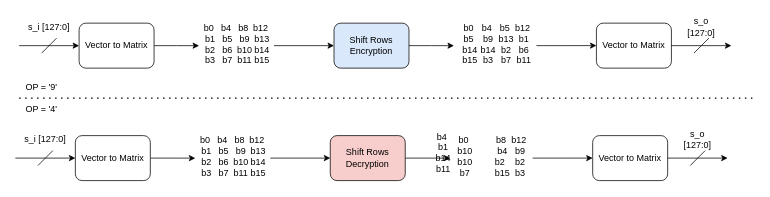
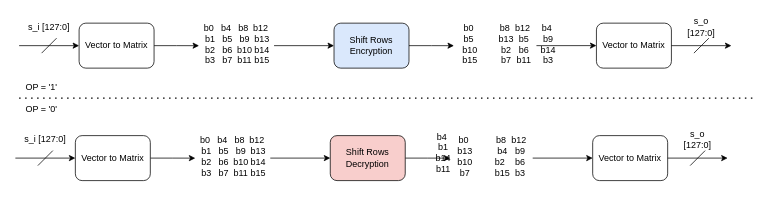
node "b0 b5 b14 b15": label "b0 b5 b14 b15" -> "b0 b5 b10 b15"
node "b4 b9 b14 b3": moved (489, 44) -> (549, 44)
node "b5 b13 b2 b7": label "b5 b13 b2 b7" -> "b8 b13 b2 b7"
node "b12 b1 b6 b11": label "b12 b1 b6 b11" -> "b12 b5 b6 b11"
node "OP = '9'": label "OP = '9'" -> "OP = '1'"
node "OP = '4'": label "OP = '4'" -> "OP = '0'"
node "b0 b10 b10 b7": label "b0 b10 b10 b7" -> "b0 b13 b10 b7"
node "b12 b9 b2 b3": label "b12 b9 b2 b3" -> "b12 b9 b6 b3"
